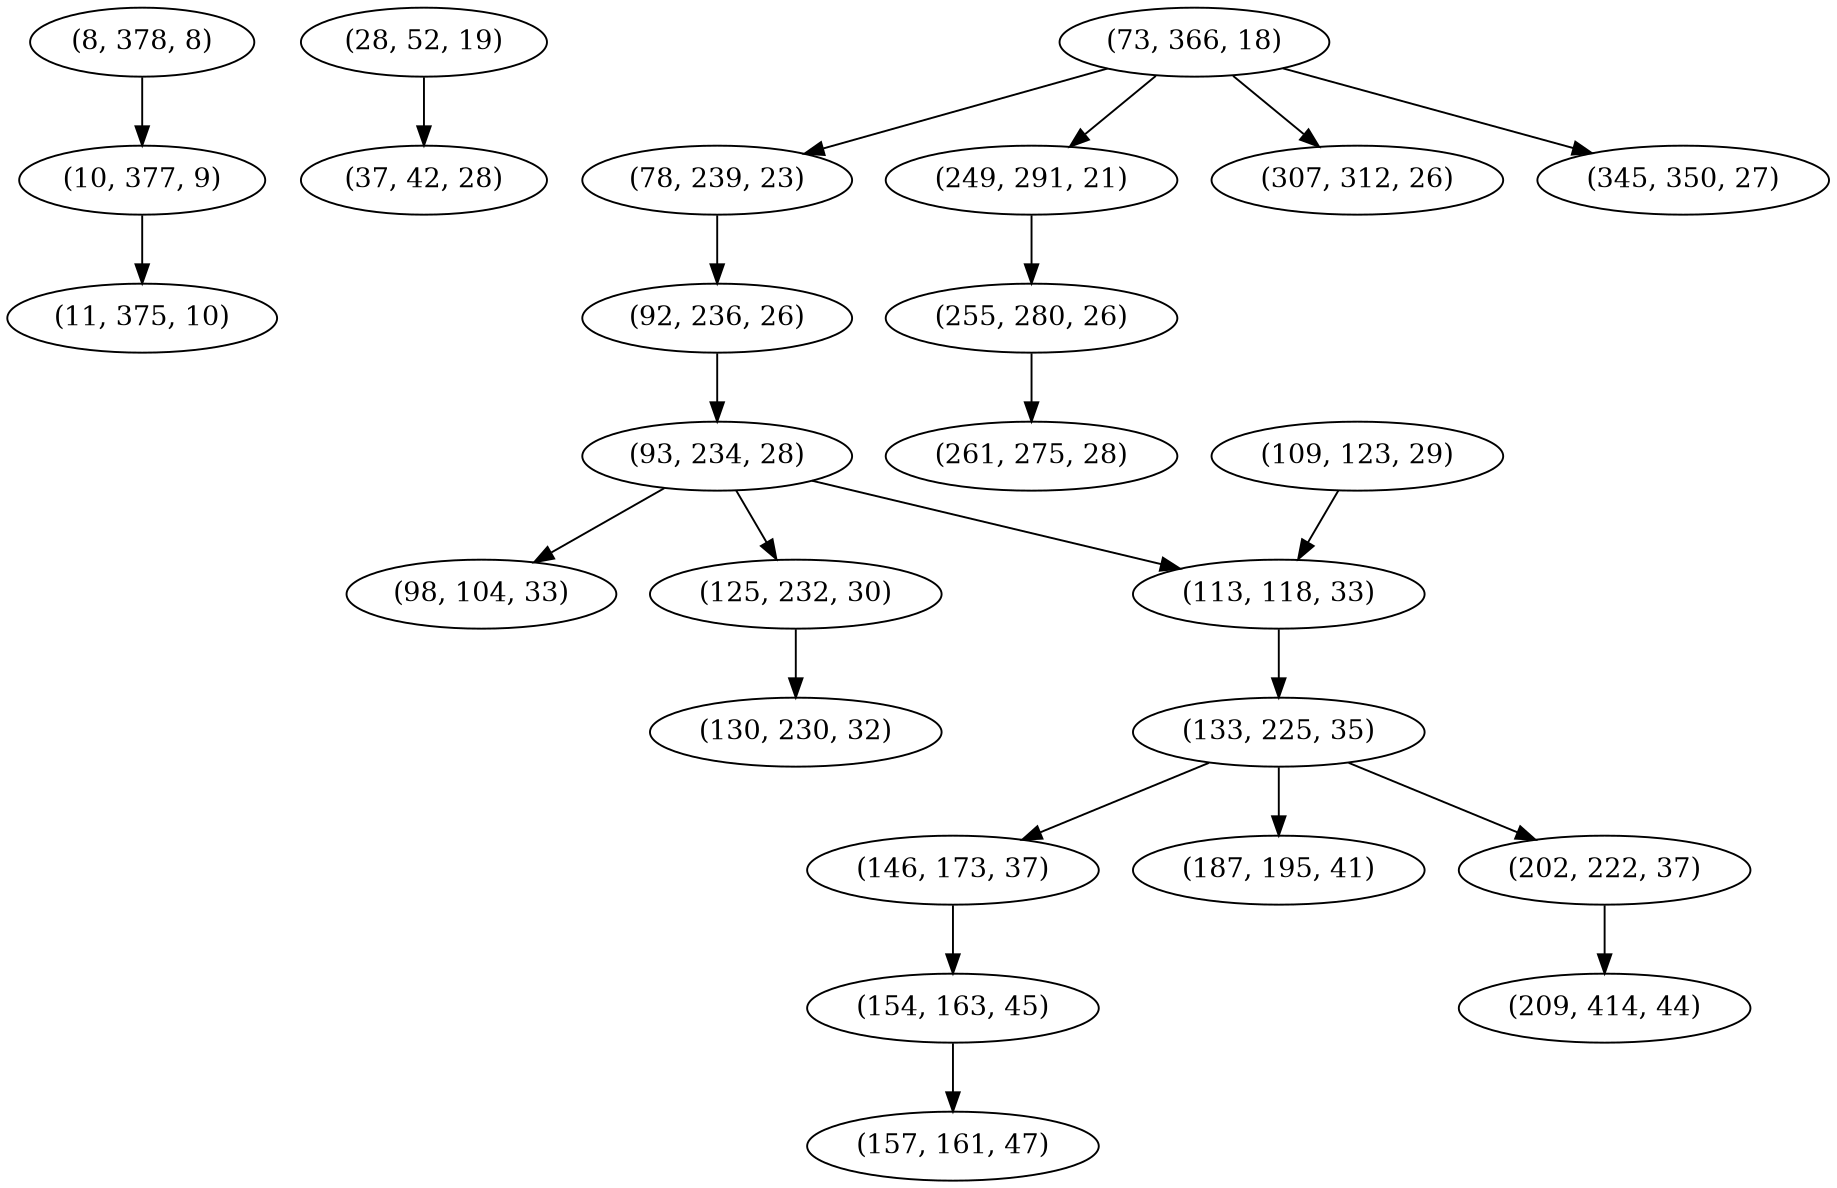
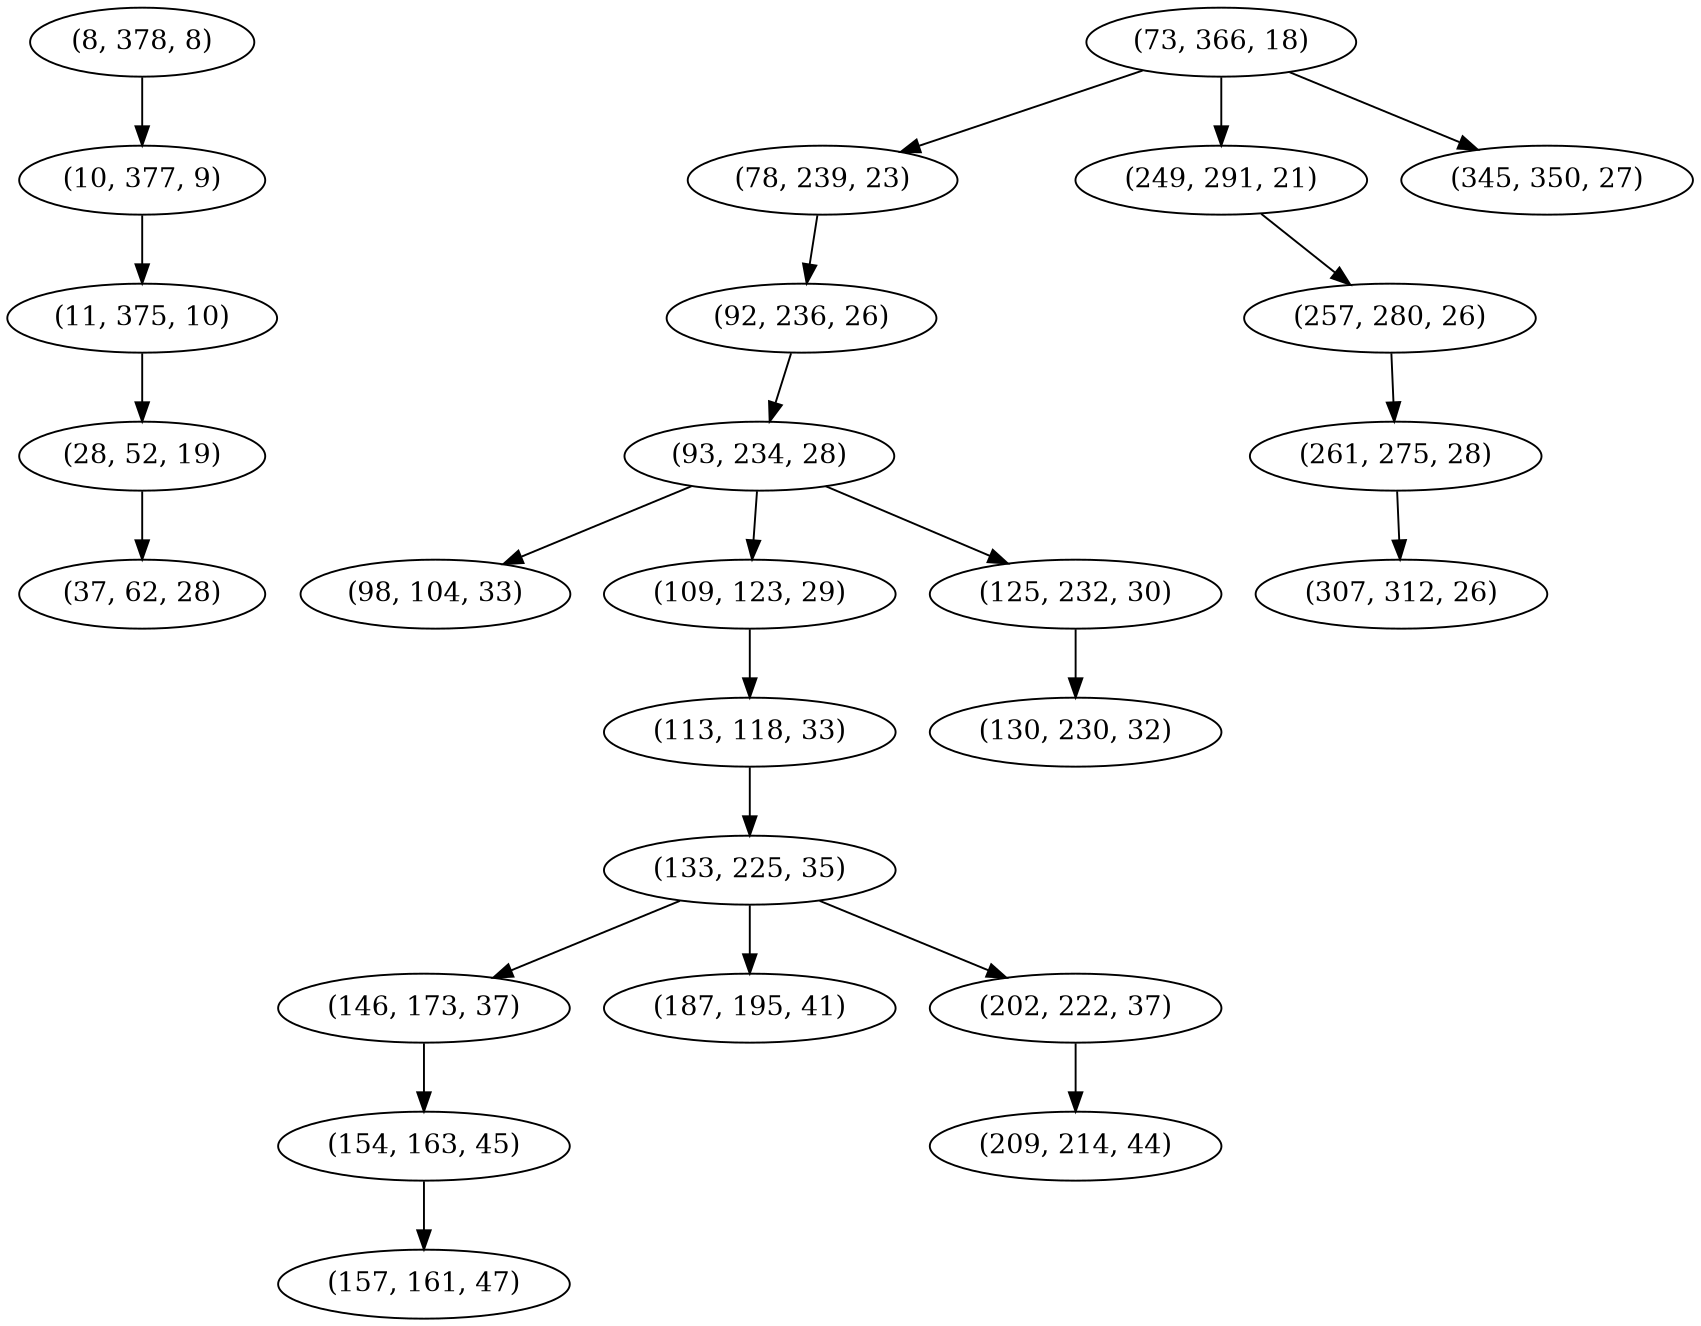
edge "(73, 366, 18)" -> "(307, 312, 26)": now "(261, 275, 28)" -> "(307, 312, 26)"
node "(37, 42, 28)": label "(37, 42, 28)" -> "(37, 62, 28)"
node "(255, 280, 26)": label "(255, 280, 26)" -> "(257, 280, 26)"
edge "(11, 375, 10)" -> "(28, 52, 19)": added
edge "(93, 234, 28)" -> "(113, 118, 33)": now "(93, 234, 28)" -> "(109, 123, 29)"
node "(209, 414, 44)": label "(209, 414, 44)" -> "(209, 214, 44)"
